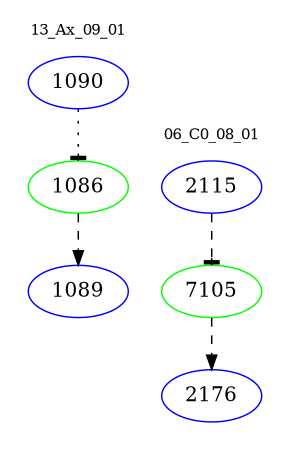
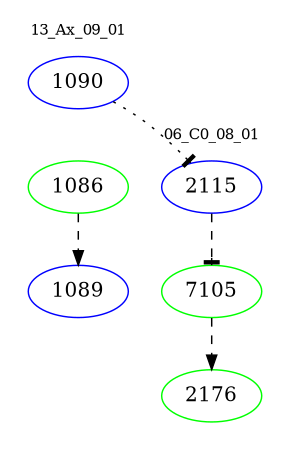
edge "1090" -> "1086": now "1090" -> "2115"
node "2176": color blue -> green
